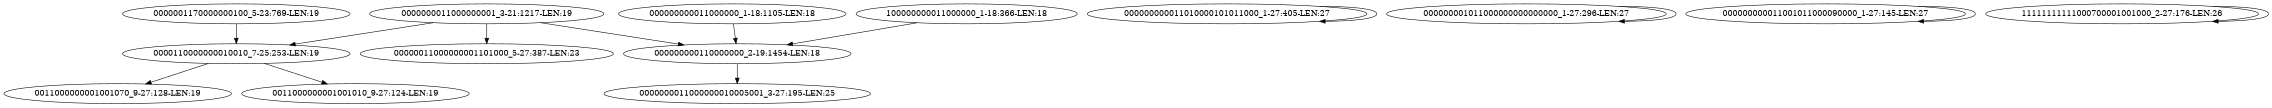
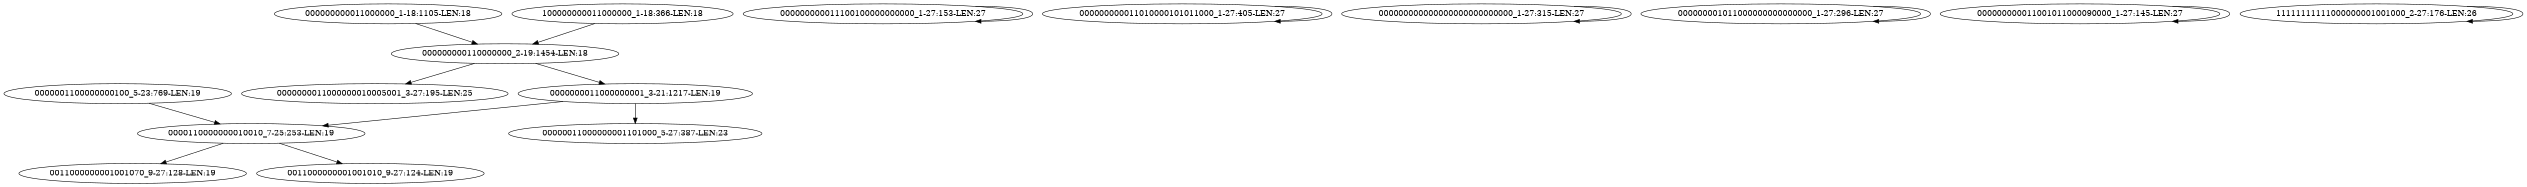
node "0000001170000000100_5-23:769-LEN:19": label "0000001170000000100_5-23:769-LEN:19" -> "0000001100000000100_5-23:769-LEN:19"
node "000000000011100100000000000_1-27:153-LEN:27": added
node "000000000000000000000000000_1-27:315-LEN:27": added
node "11111111111000700001001000_2-27:176-LEN:26": label "11111111111000700001001000_2-27:176-LEN:26" -> "11111111111000000001001000_2-27:176-LEN:26"
edge "0000000011000000001_3-21:1217-LEN:19" -> "000000000110000000_2-19:1454-LEN:18": reversed
